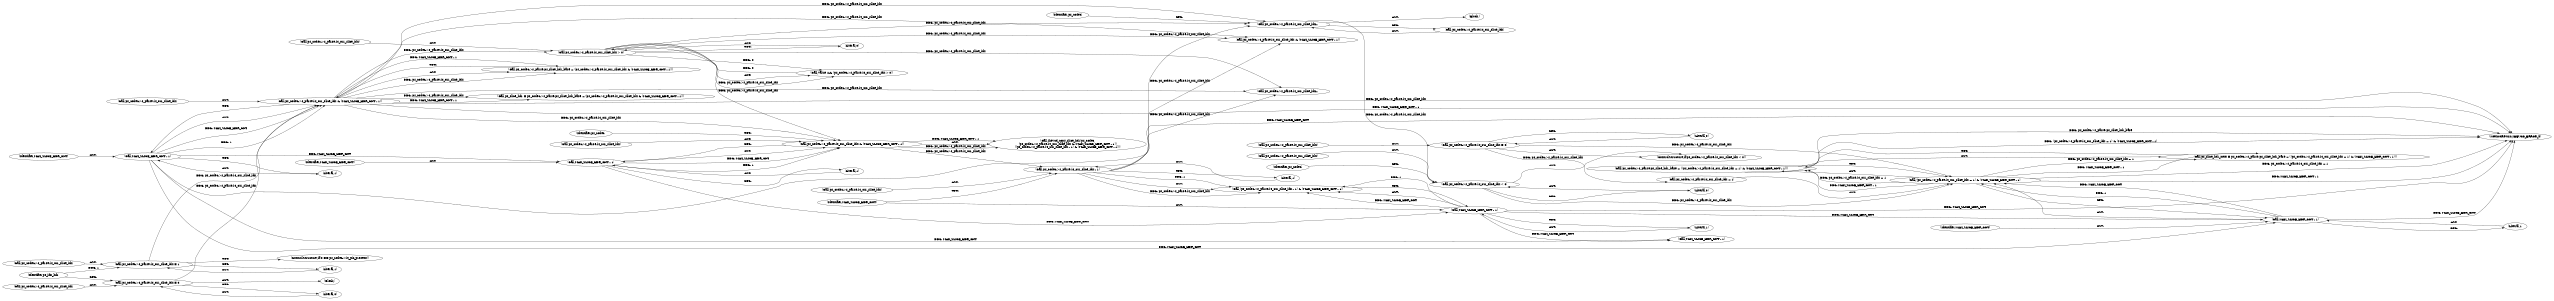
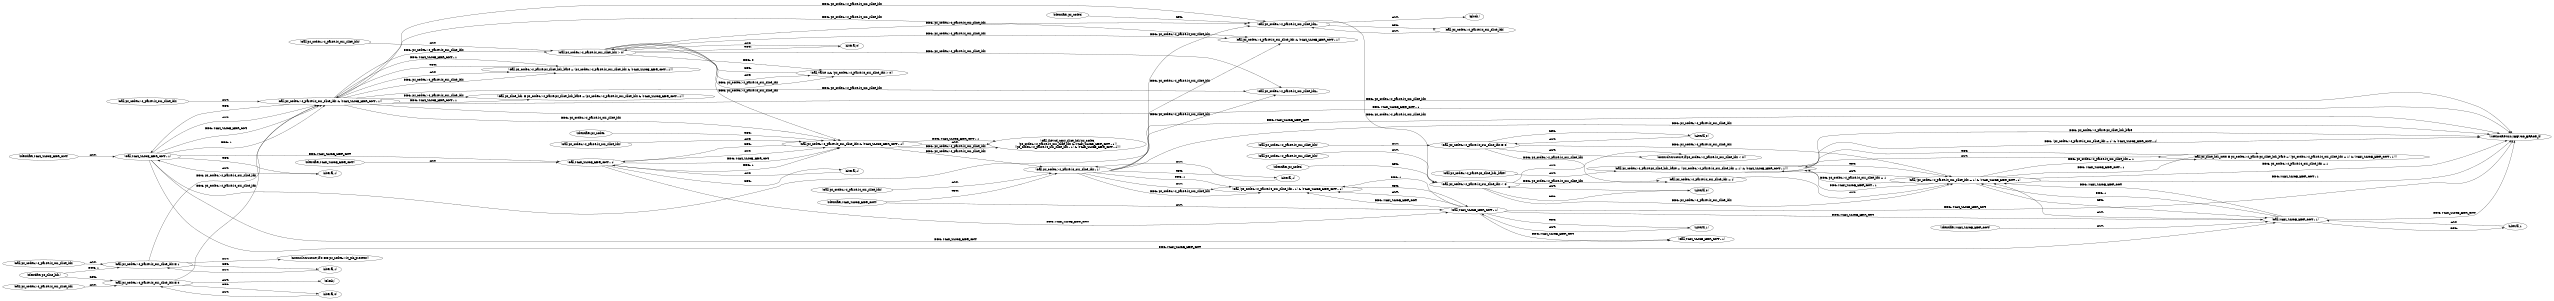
edge "(Call,value && (ps_codec->s_parse.i4_cur_slice_idx > 0))" -> "(Call,ps_codec->s_parse.i4_cur_slice_idx > 0)": label "DDG: 0" -> "CFG: "
edge "(Call,ps_codec->s_parse.i4_cur_slice_idx - 1)" -> "(MethodReturn,IHEVCD_ERROR_T)": added, label "DDG: ps_codec->s_parse.i4_cur_slice_idx"
node "(Call,ps_codec->s_parse.ps_slice_hdr_base)": added
edge "(Call,ps_codec->s_parse.i4_cur_slice_idx < 0)" -> "(Call,ps_codec->s_parse.i4_cur_slice_idx + 1)": added, label "DDG: ps_codec->s_parse.i4_cur_slice_idx"
edge "(Call,ps_codec->s_parse.i4_cur_slice_idx = 1)" -> "(ControlStructure,if(0 == ps_codec->i4_pic_present))": label "CFG: " -> "AST: "
node "(Identifier,ps_idx_hdr)": label "(Identifier,ps_idx_hdr)" -> "(Identifier,ps_slice_hdr)"
